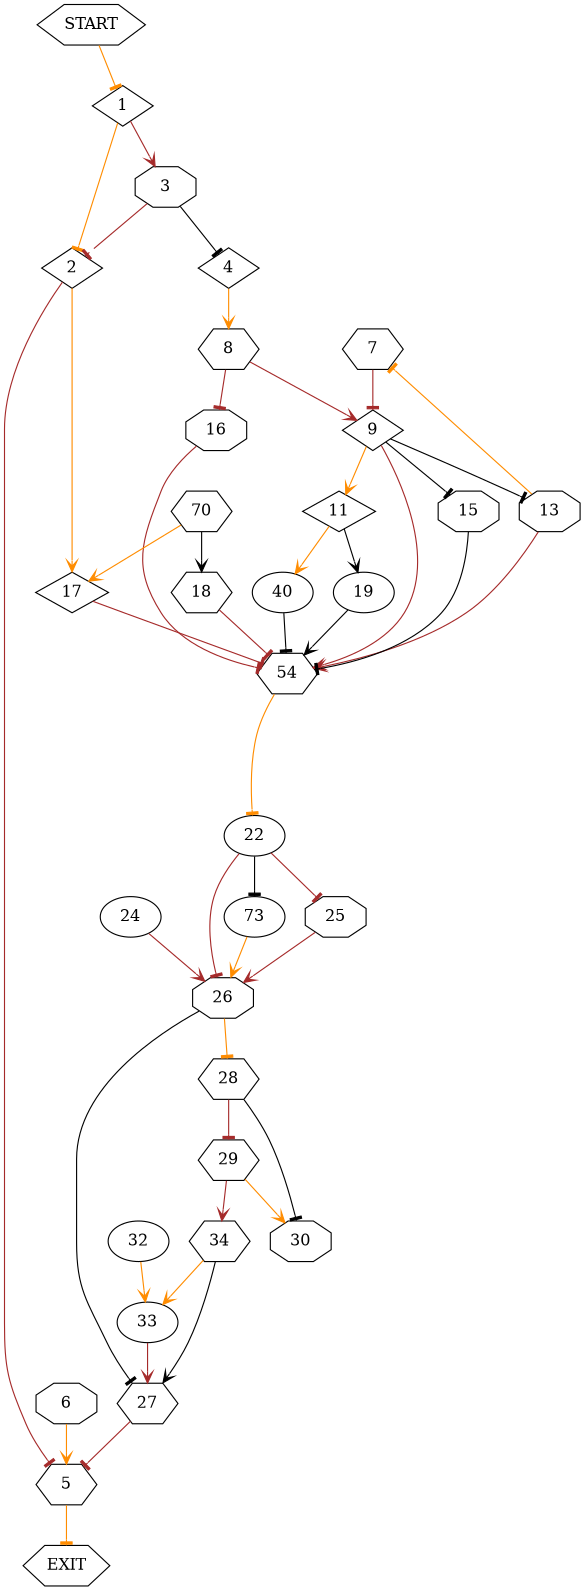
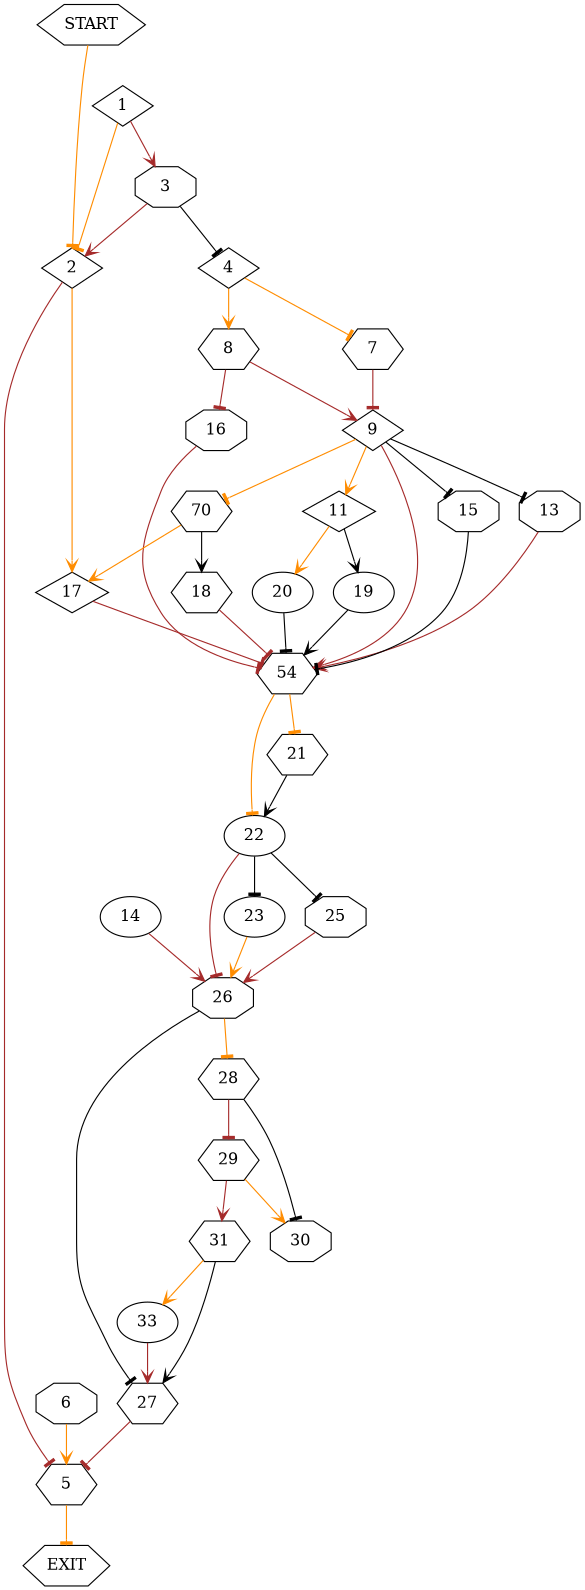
edge "START" -> "1": now "START" -> "2"
edge "3" -> "2": arrowhead tee -> vee
edge "13" -> "7": now "4" -> "7"
edge "9" -> "70": added
node "40": label "40" -> "20"
node "21": added
edge "22" -> "25": color brown -> black
node "24": label "24" -> "14"
node "73": label "73" -> "23"
node "32": removed
node "34": label "34" -> "31"
